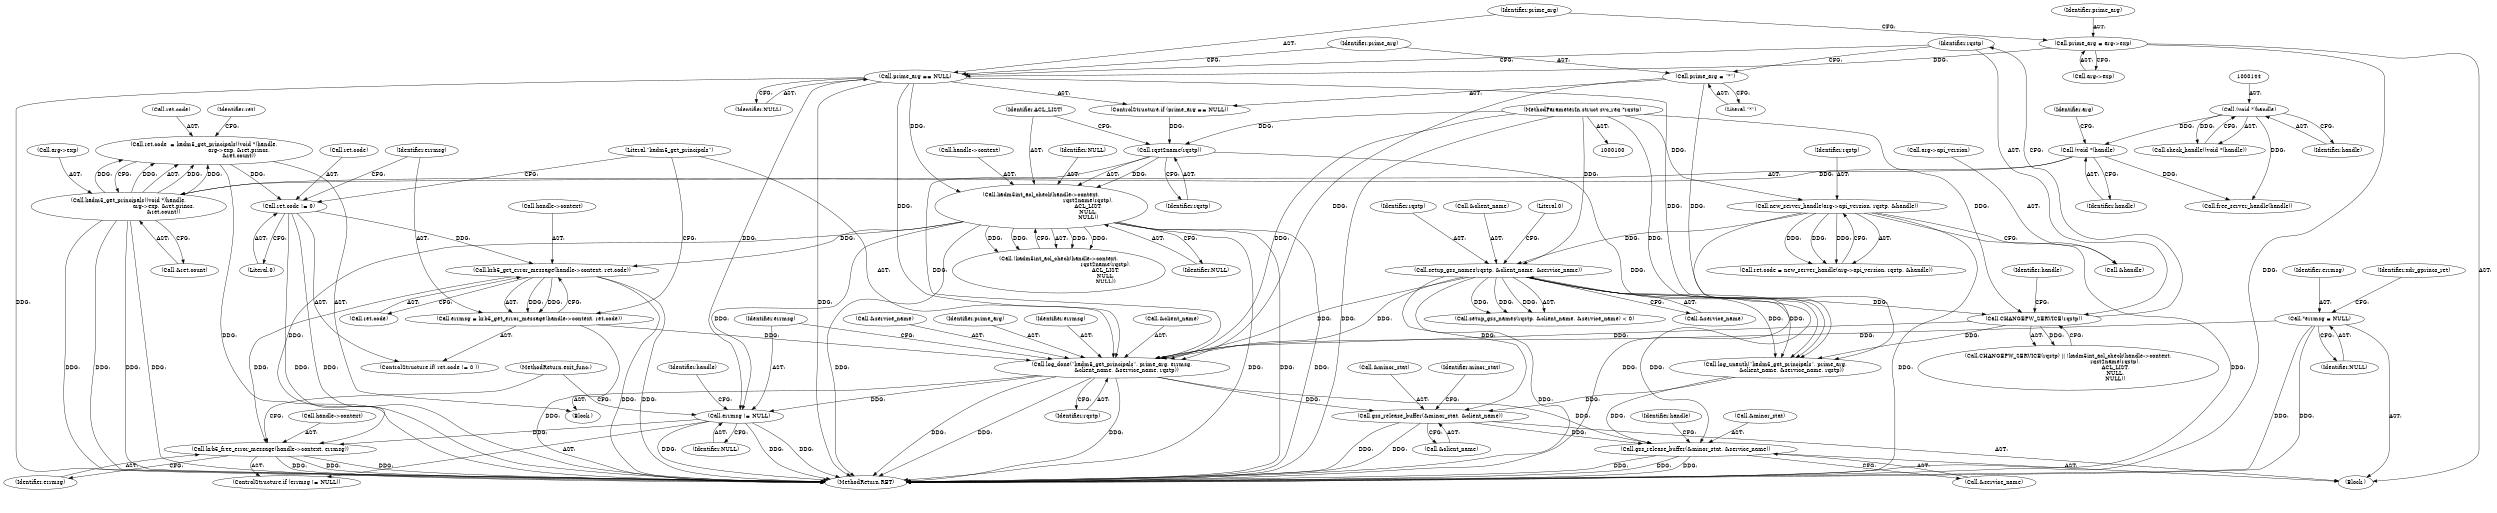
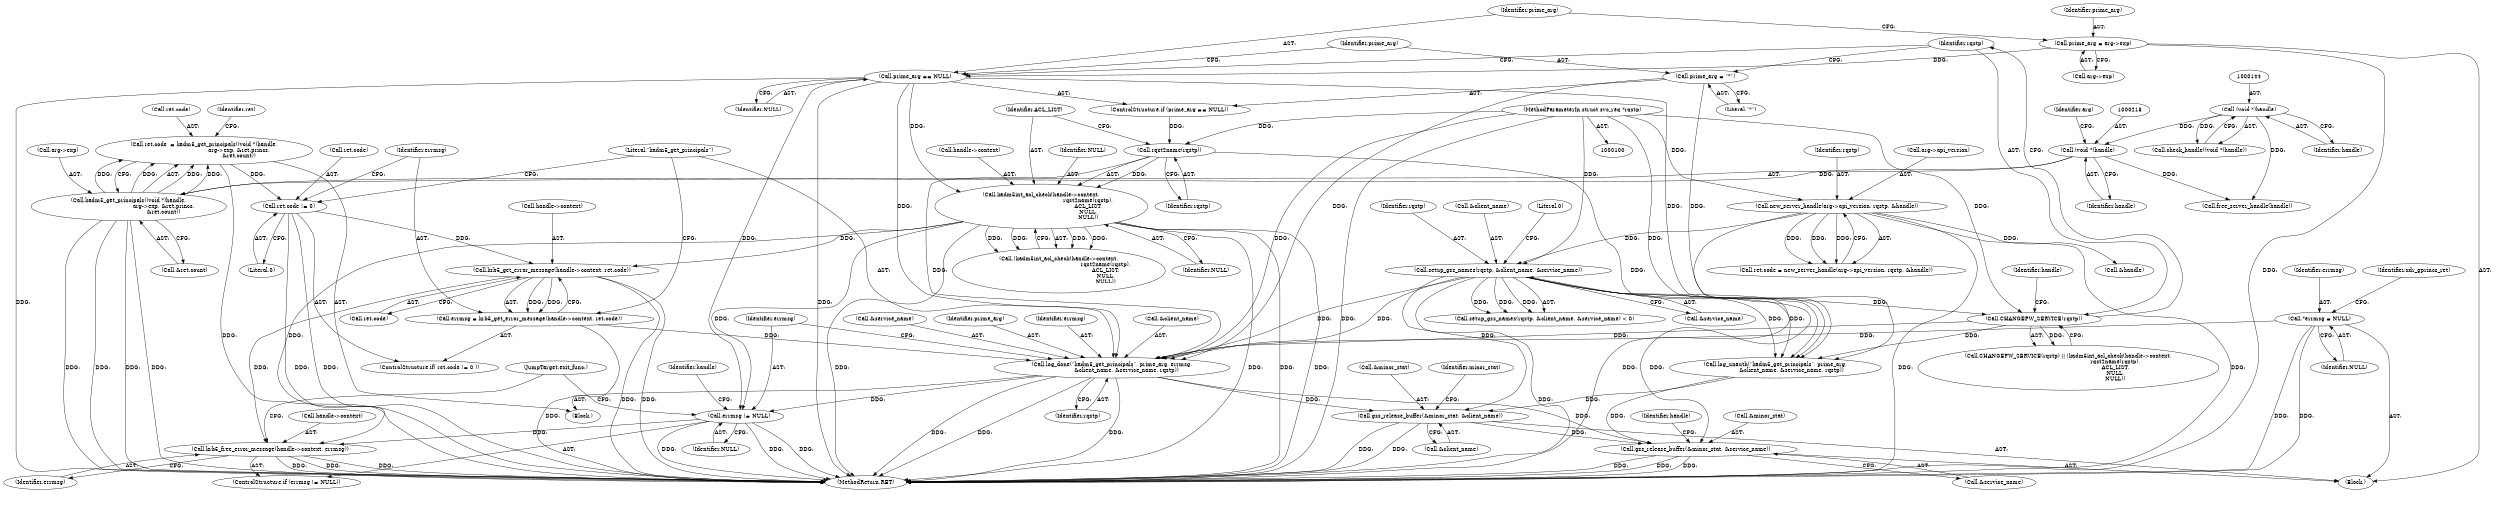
node "1000218": added
edge "(Call,arg->api_version)" -> "(Call,&handle)": now "(Call,arg->api_version)" -> "(Call,new_server_handle(arg->api_version, rqstp, &handle))"
edge "(Call,new_server_handle(arg->api_version, rqstp, &handle))" -> "(Call,&handle)": label "CFG: " -> "DDG: "
node "(MethodReturn,exit_func:)": label "(MethodReturn,exit_func:)" -> "(JumpTarget,exit_func:)"
